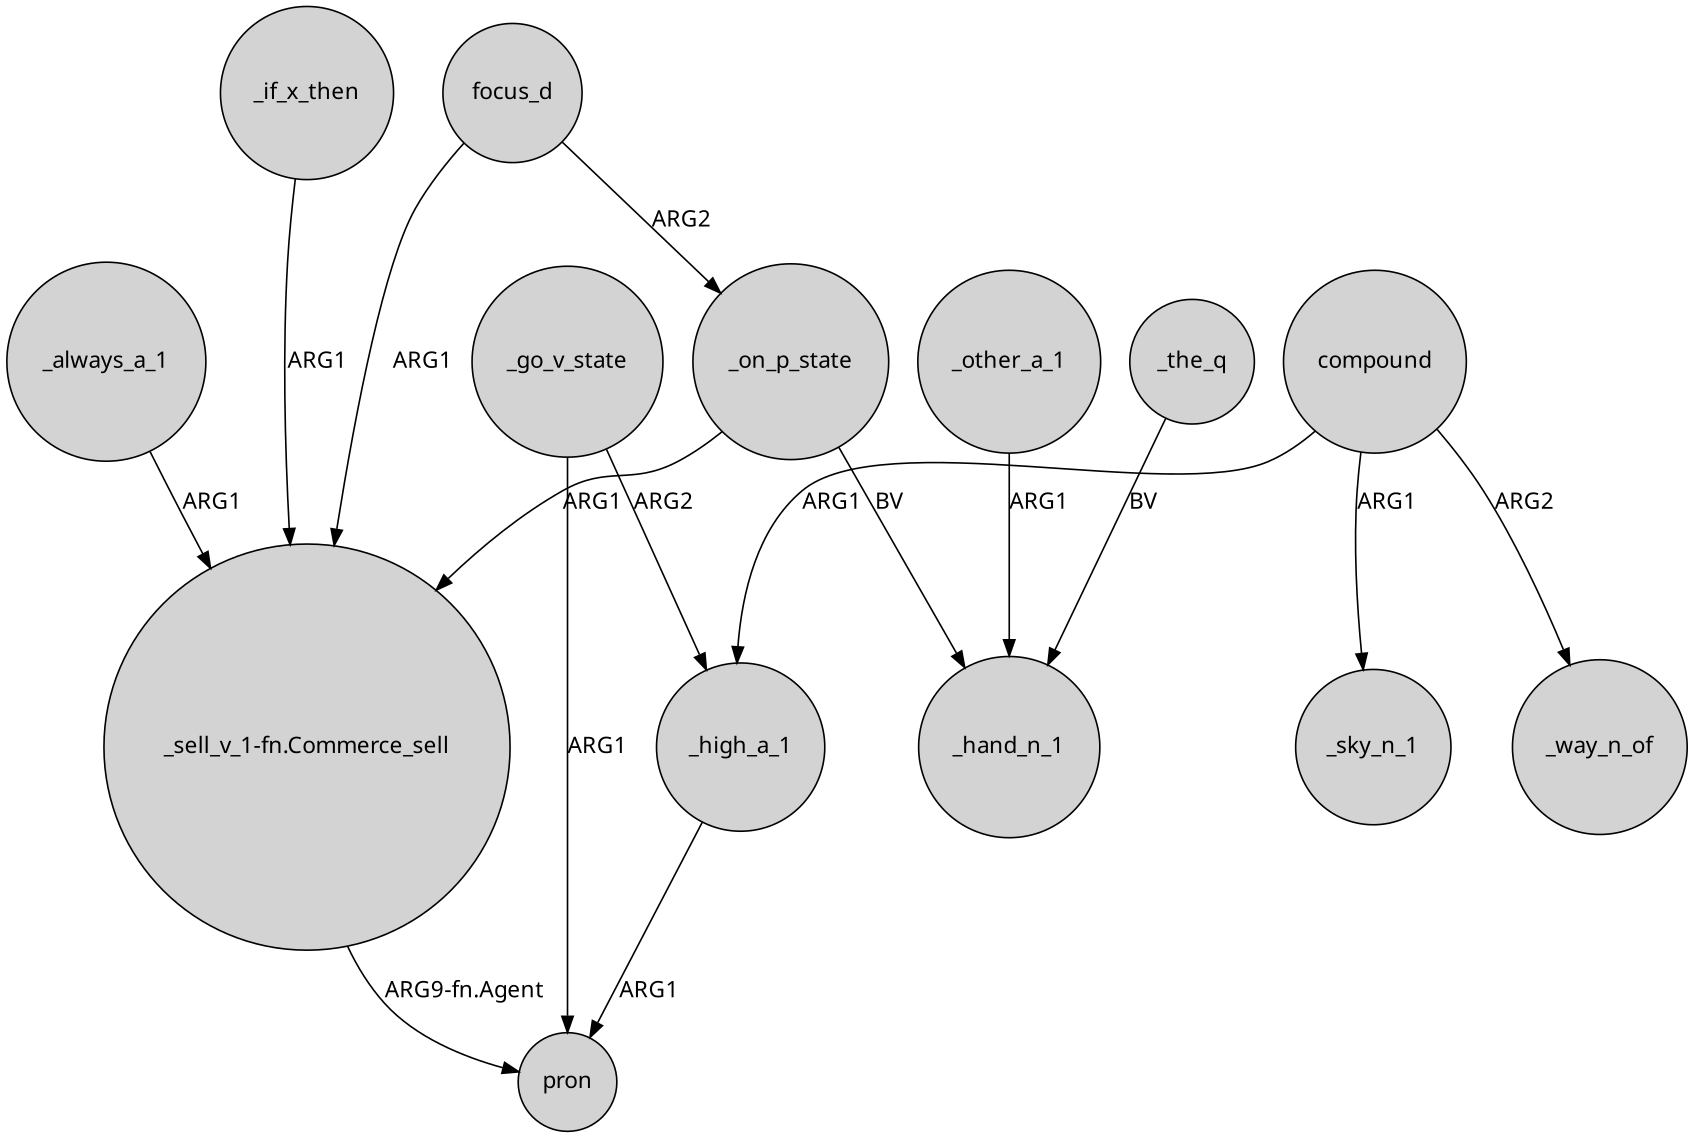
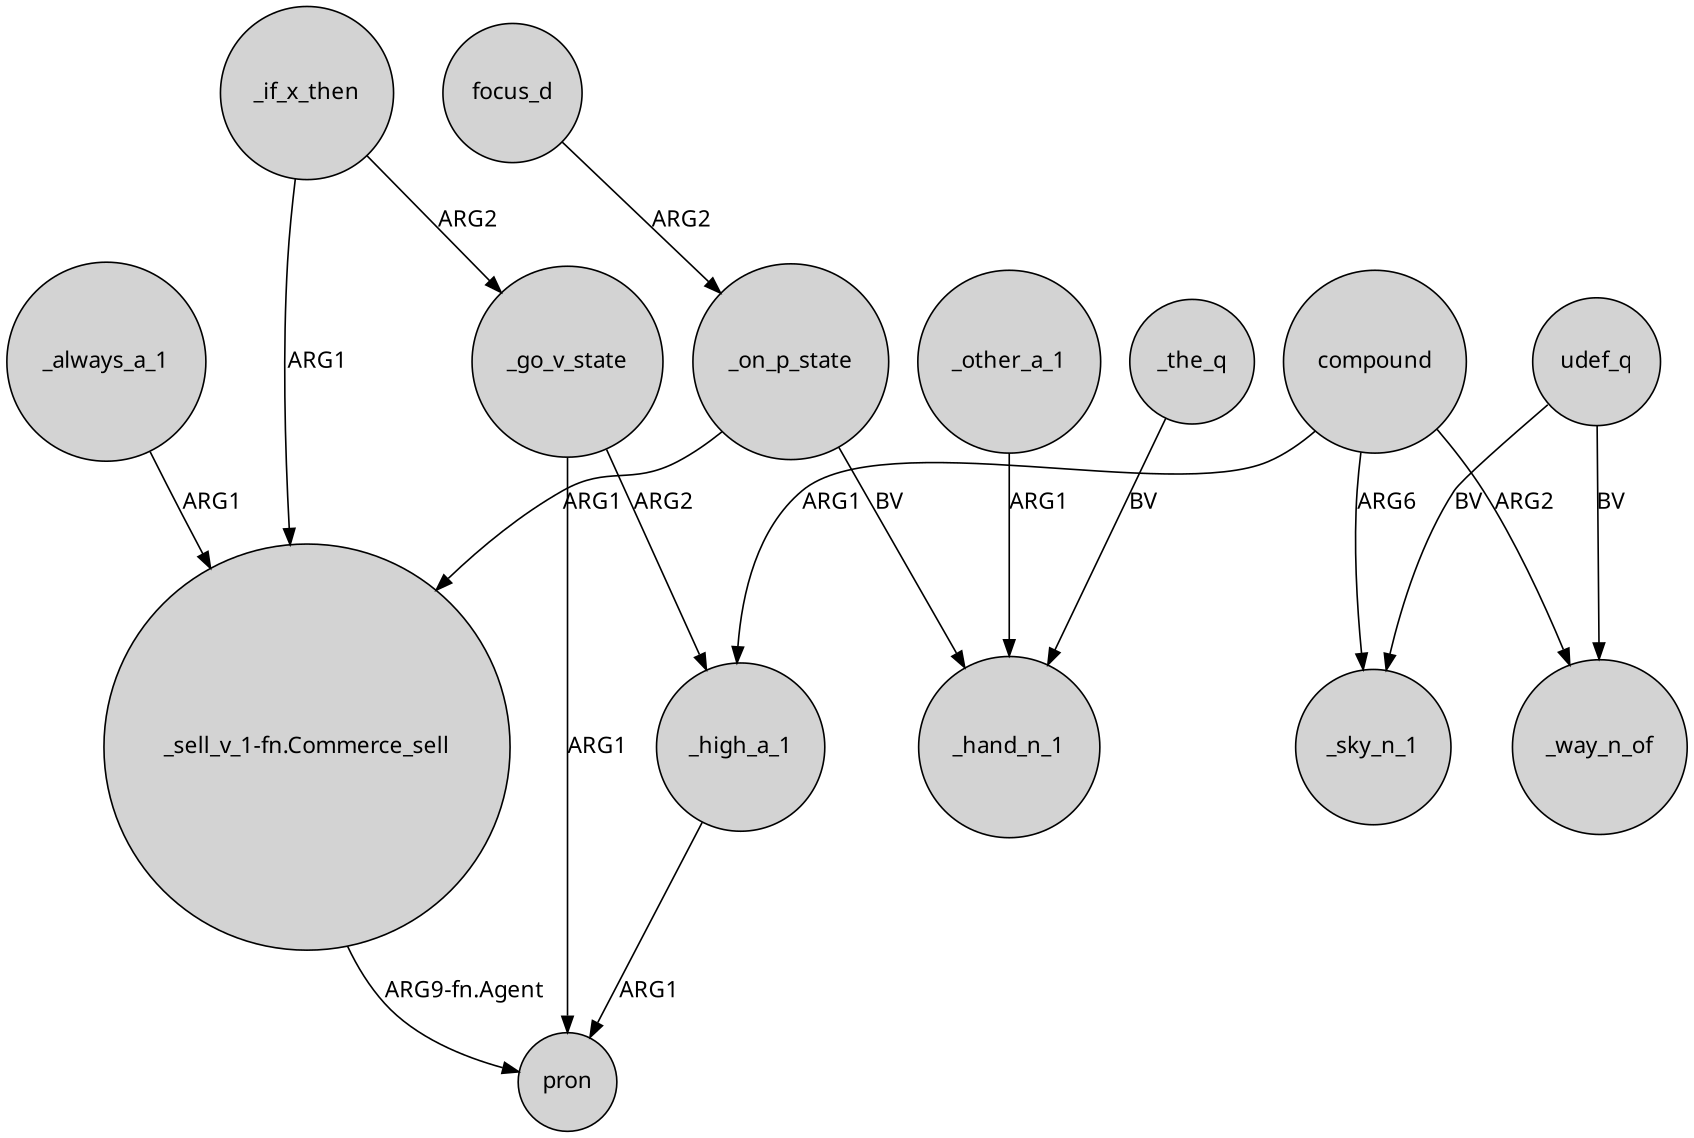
edge "_if_x_then" -> "_go_v_state": added, label "ARG2"
edge "focus_d" -> "_sell_v_1-fn.Commerce_sell": removed, label "ARG1"
node "udef_q": added
edge "compound" -> "_sky_n_1": label "ARG1" -> "ARG6"
